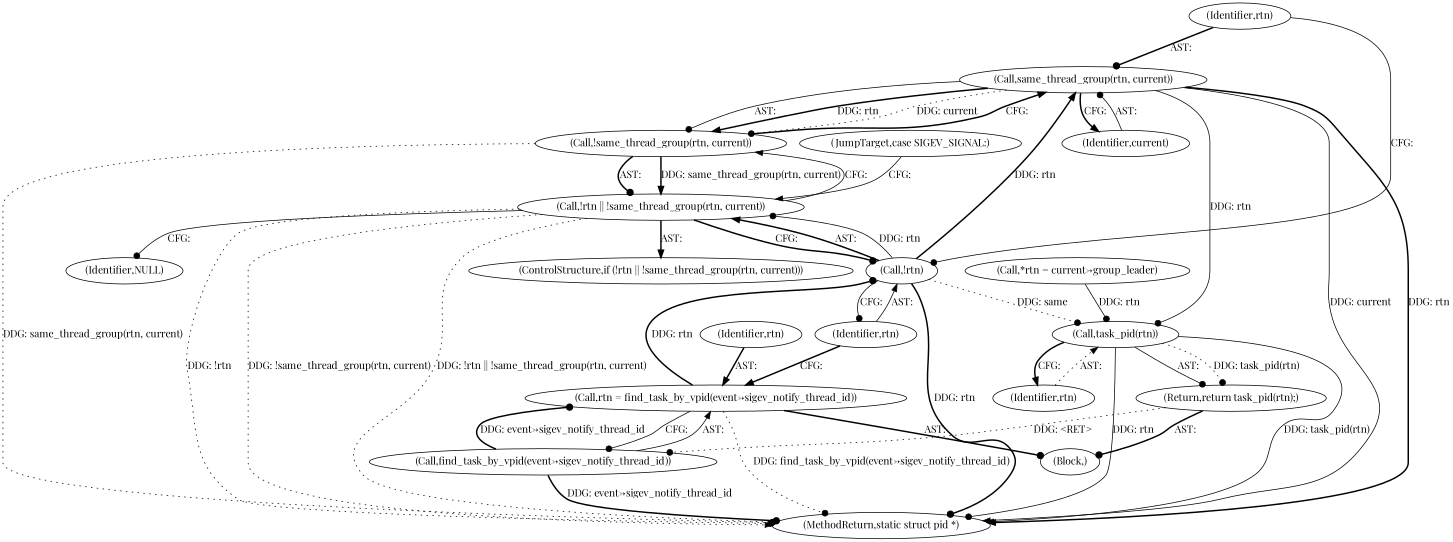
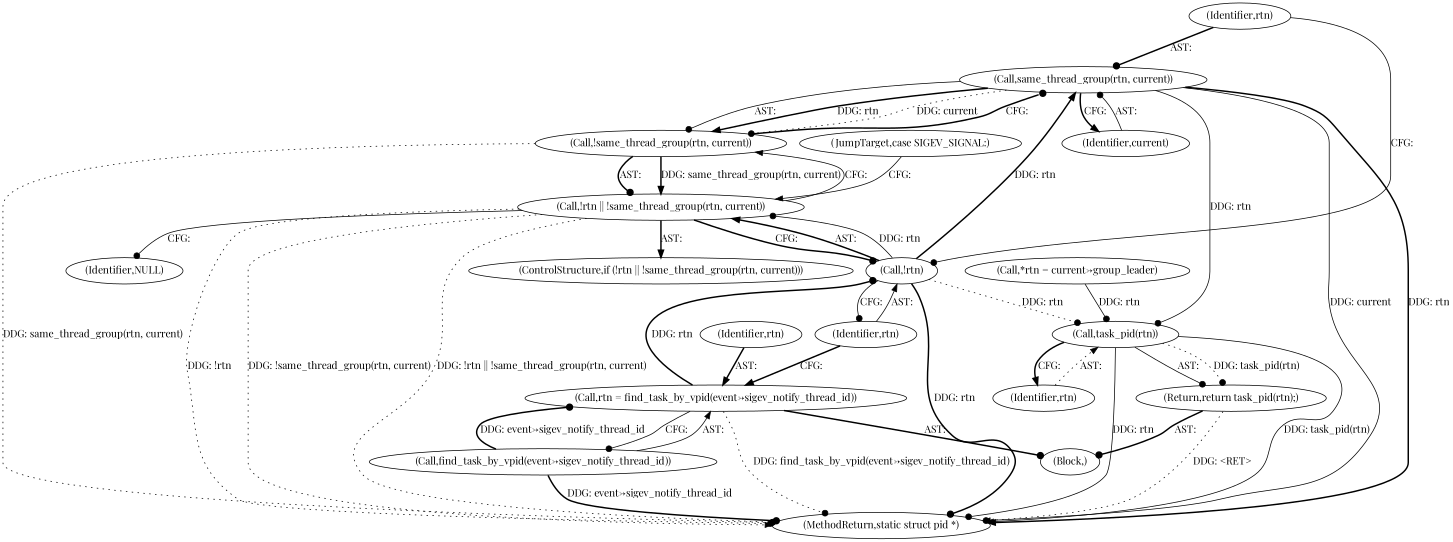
edge "(Call,!same_thread_group(rtn, current))" -> "(Call,same_thread_group(rtn, current))": arrowhead normal -> dot
edge "(Call,!rtn)" -> "(Call,task_pid(rtn))": label "DDG: same" -> "DDG: rtn"
edge "(Return,return task_pid(rtn);)" -> "(Call,find_task_by_vpid(event->sigev_notify_thread_id))": now "(Return,return task_pid(rtn);)" -> "(MethodReturn,static struct pid *)"
